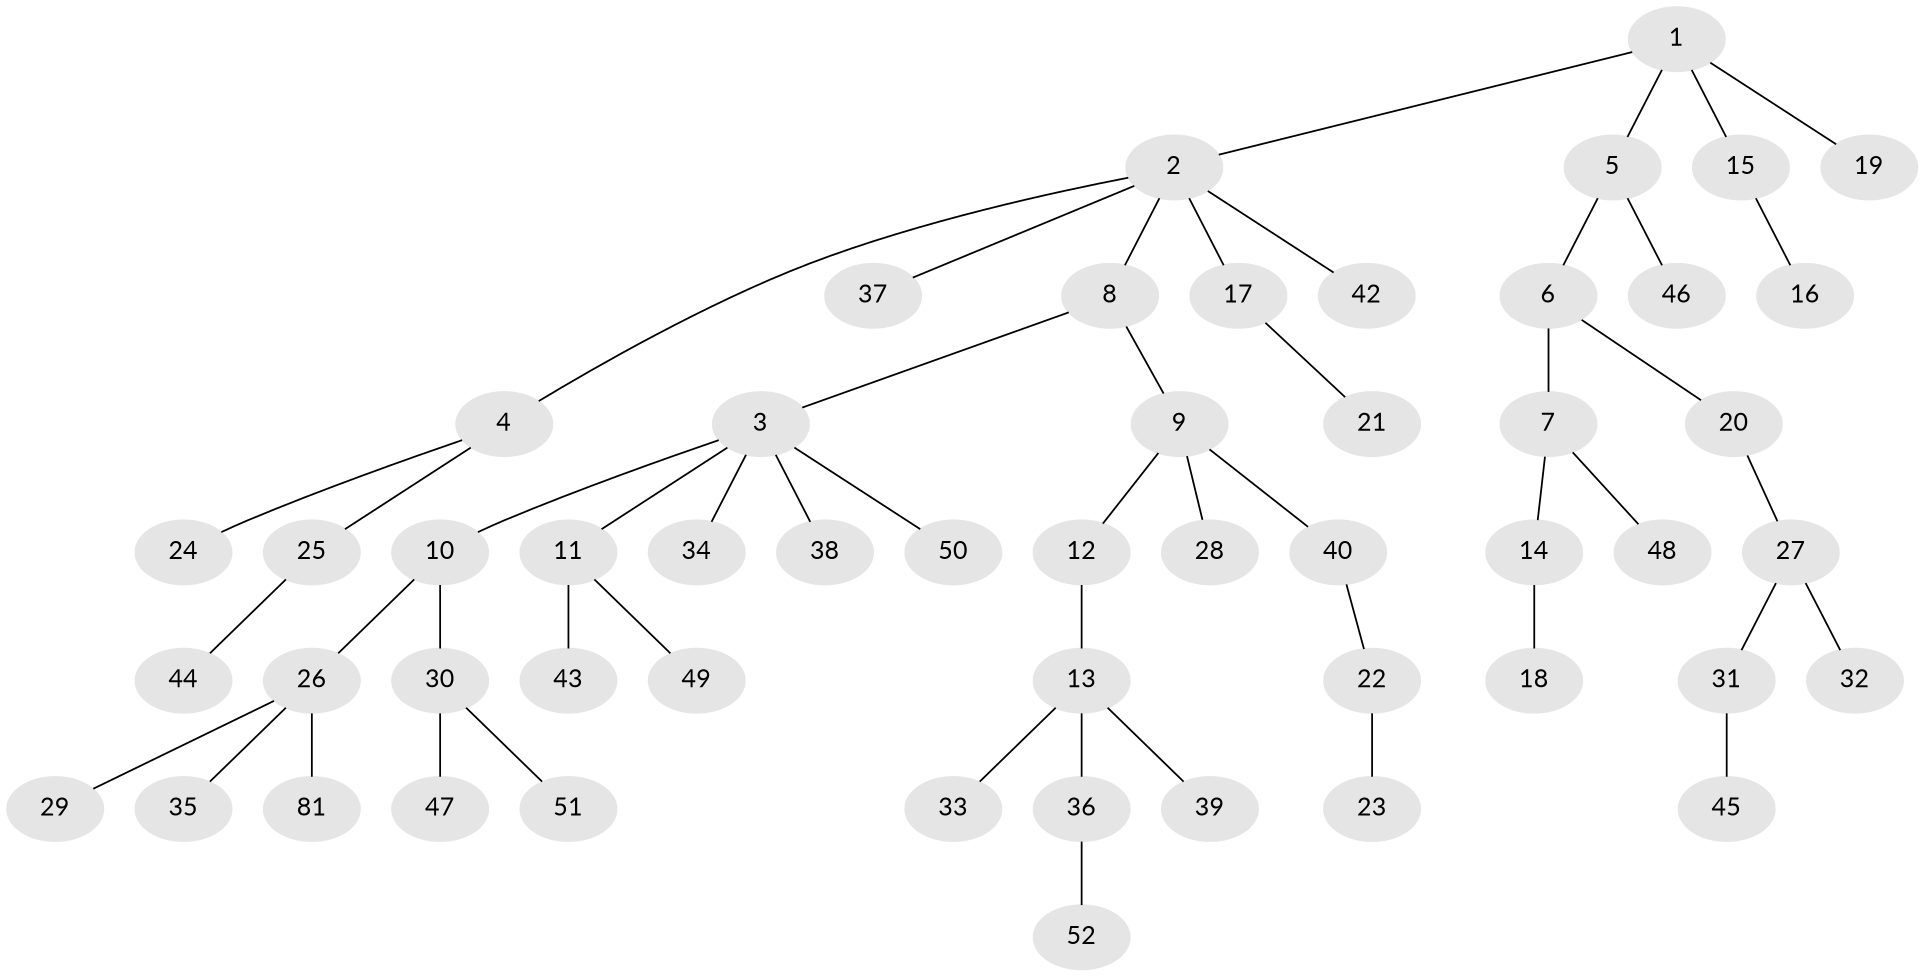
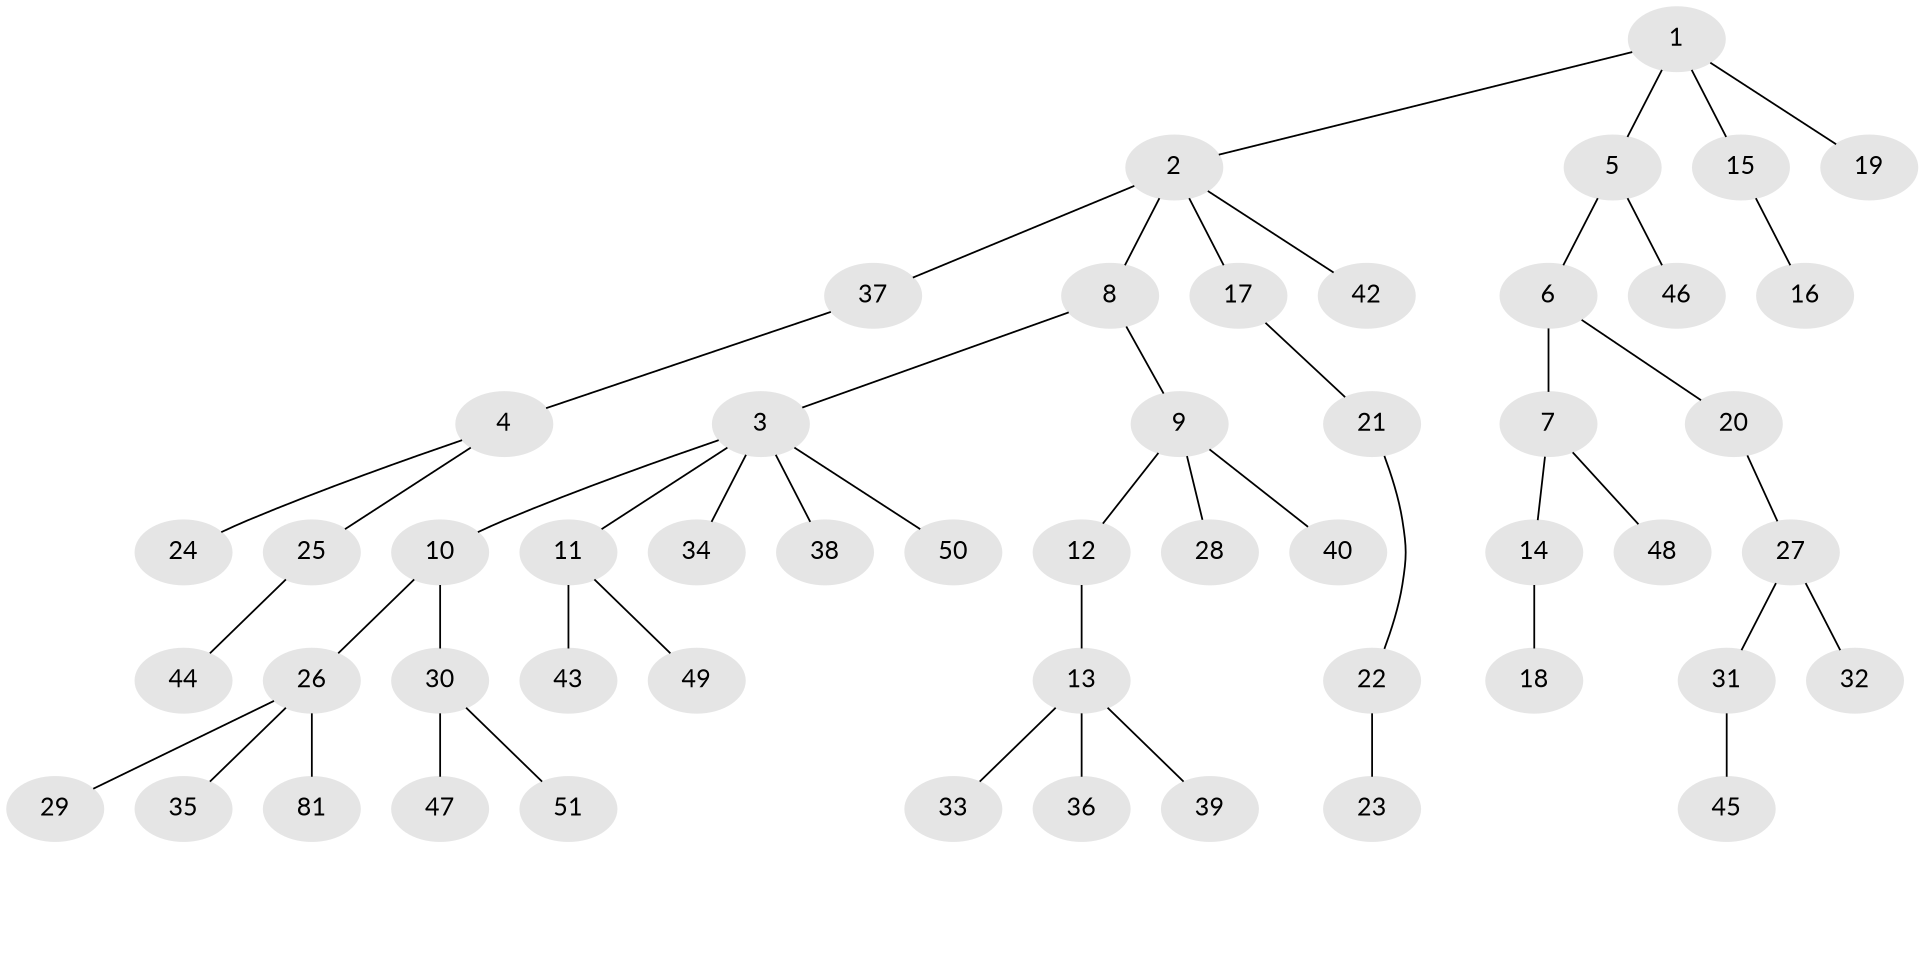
edge "2" -- "4": now "37" -- "4"
edge "40" -- "22": now "21" -- "22"
node "52": removed
